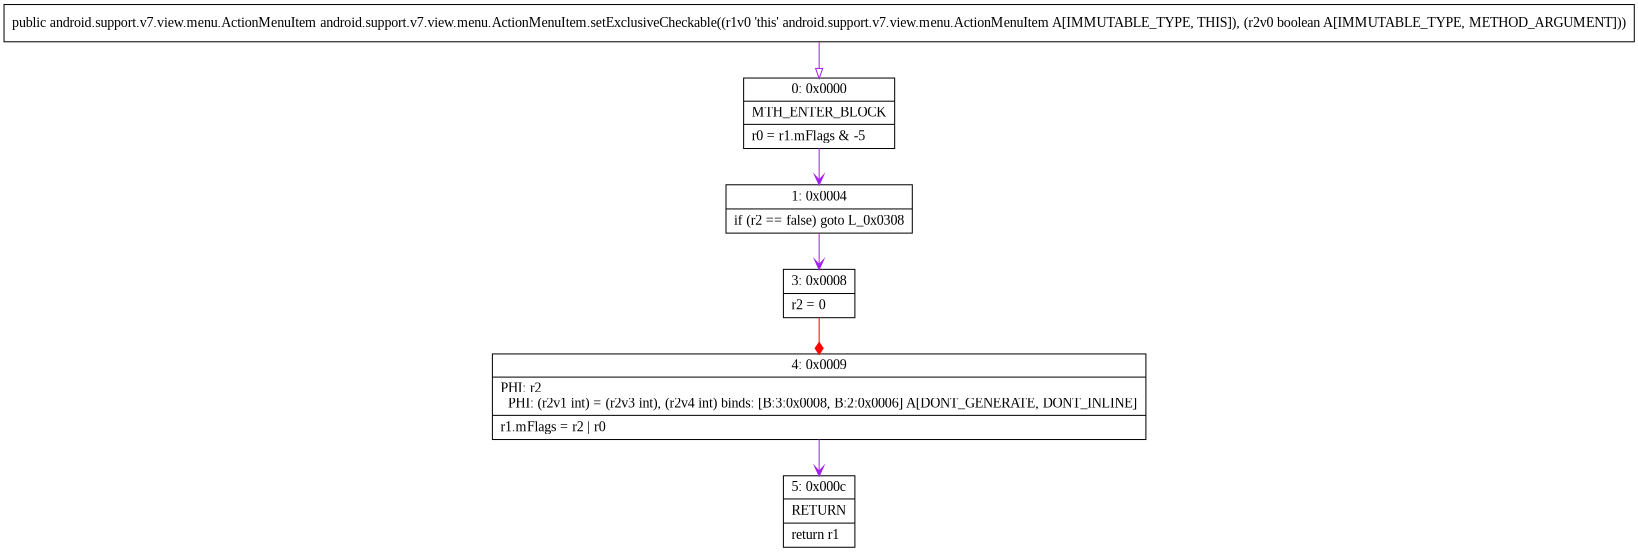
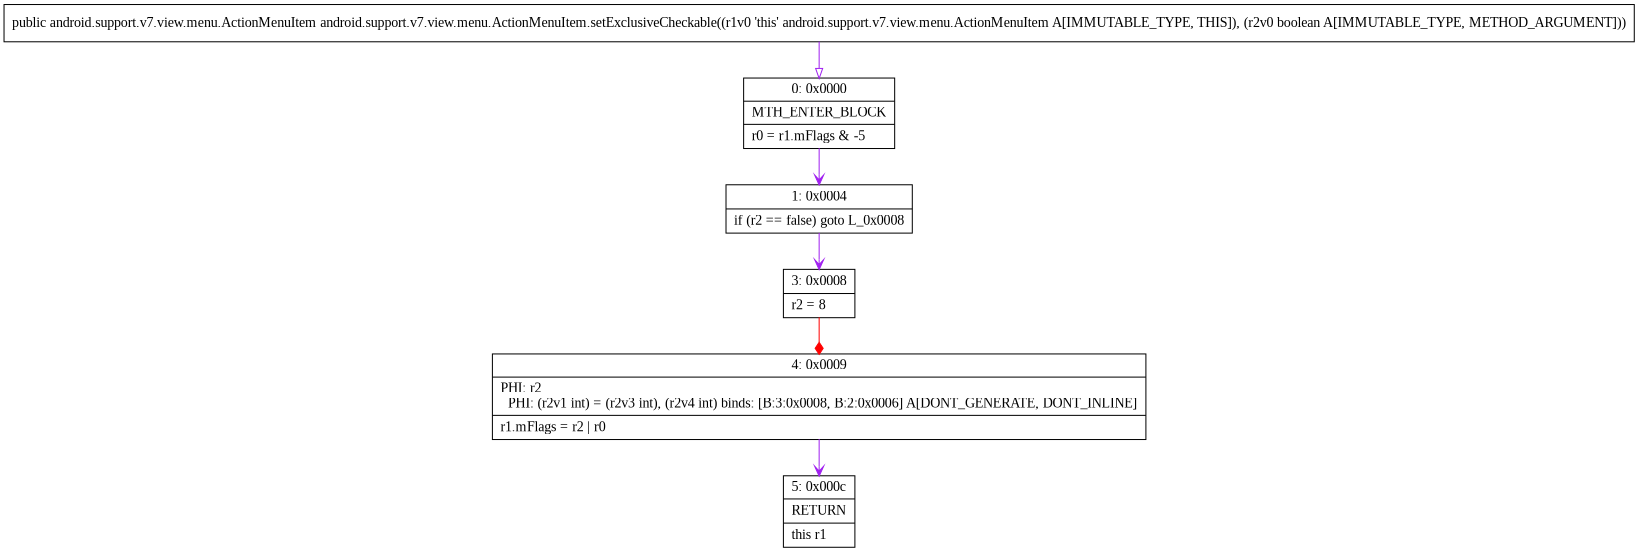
node "1: 0x0004": text "if (r2 == false) goto L_0x0308" -> "if (r2 == false) goto L_0x0008"
node "3: 0x0008": text "r2 = 0" -> "r2 = 8"
node "5: 0x000c": text "return r1" -> "this r1"
